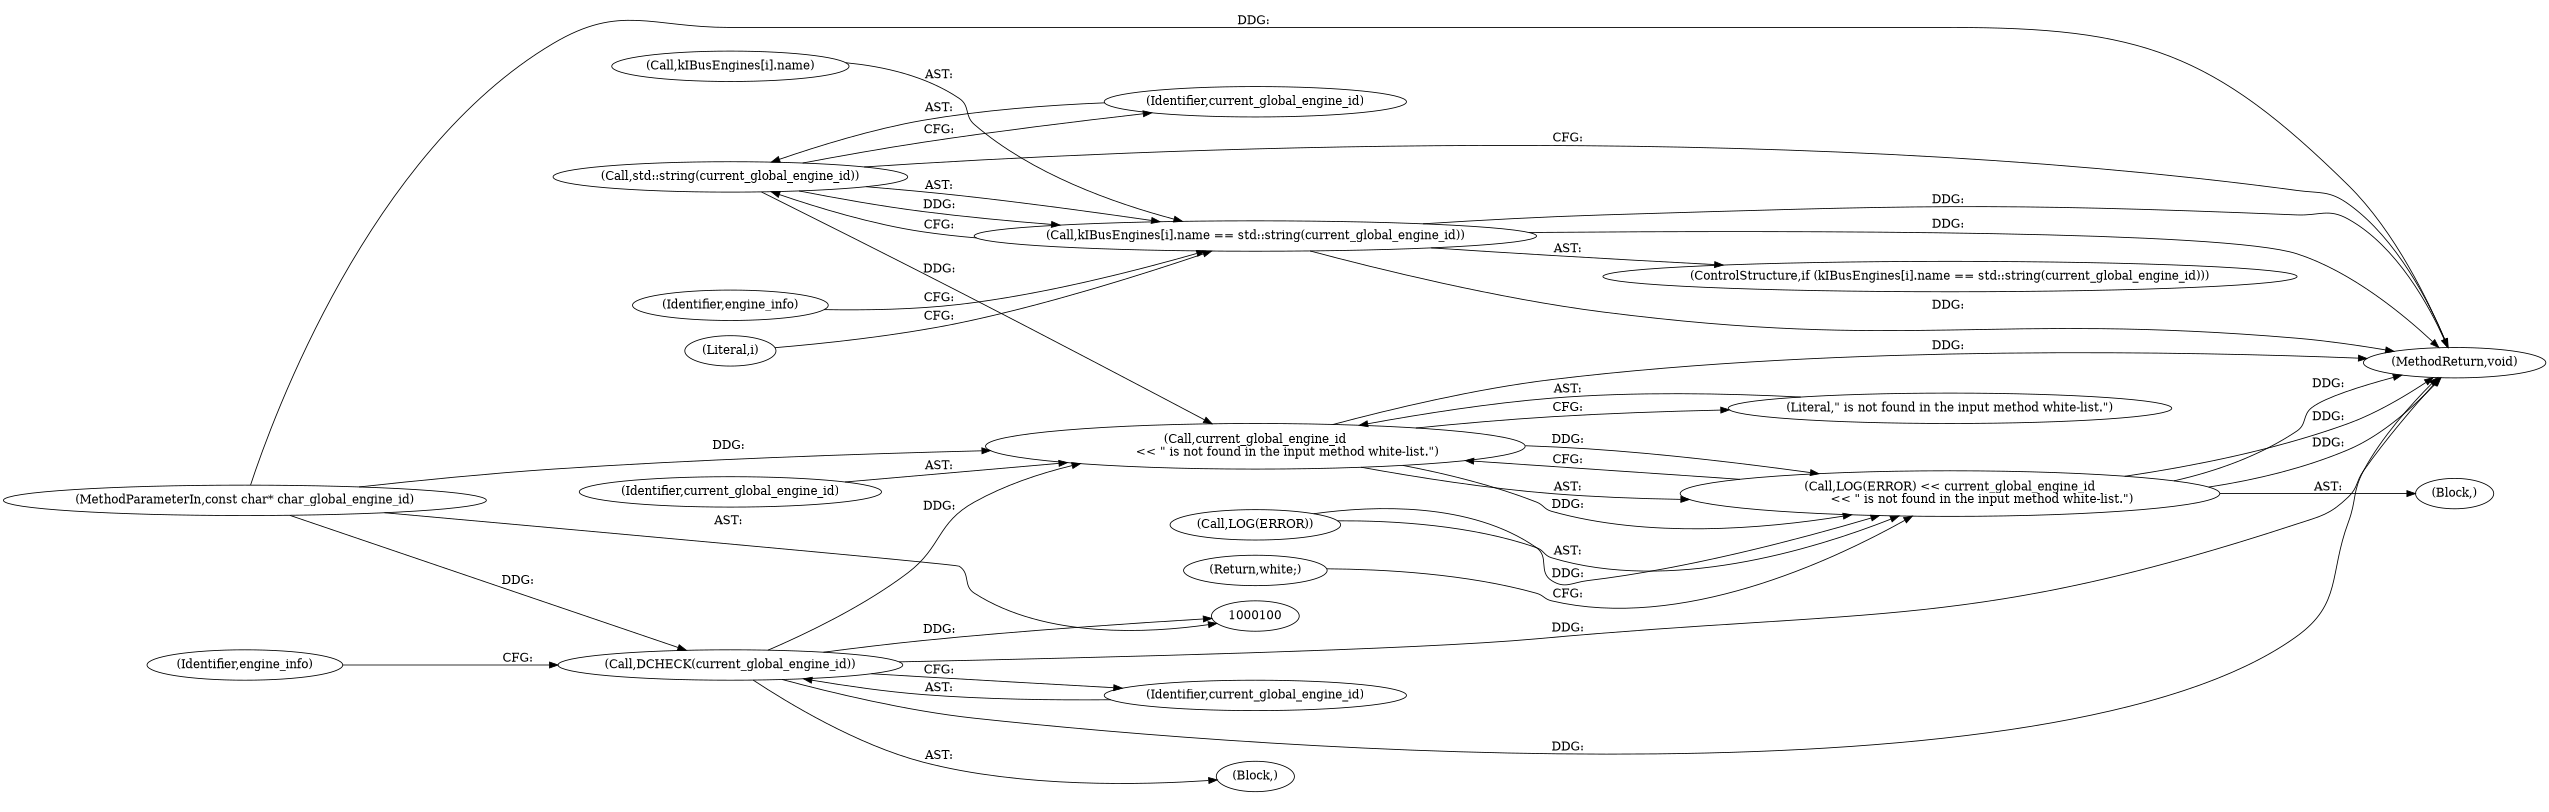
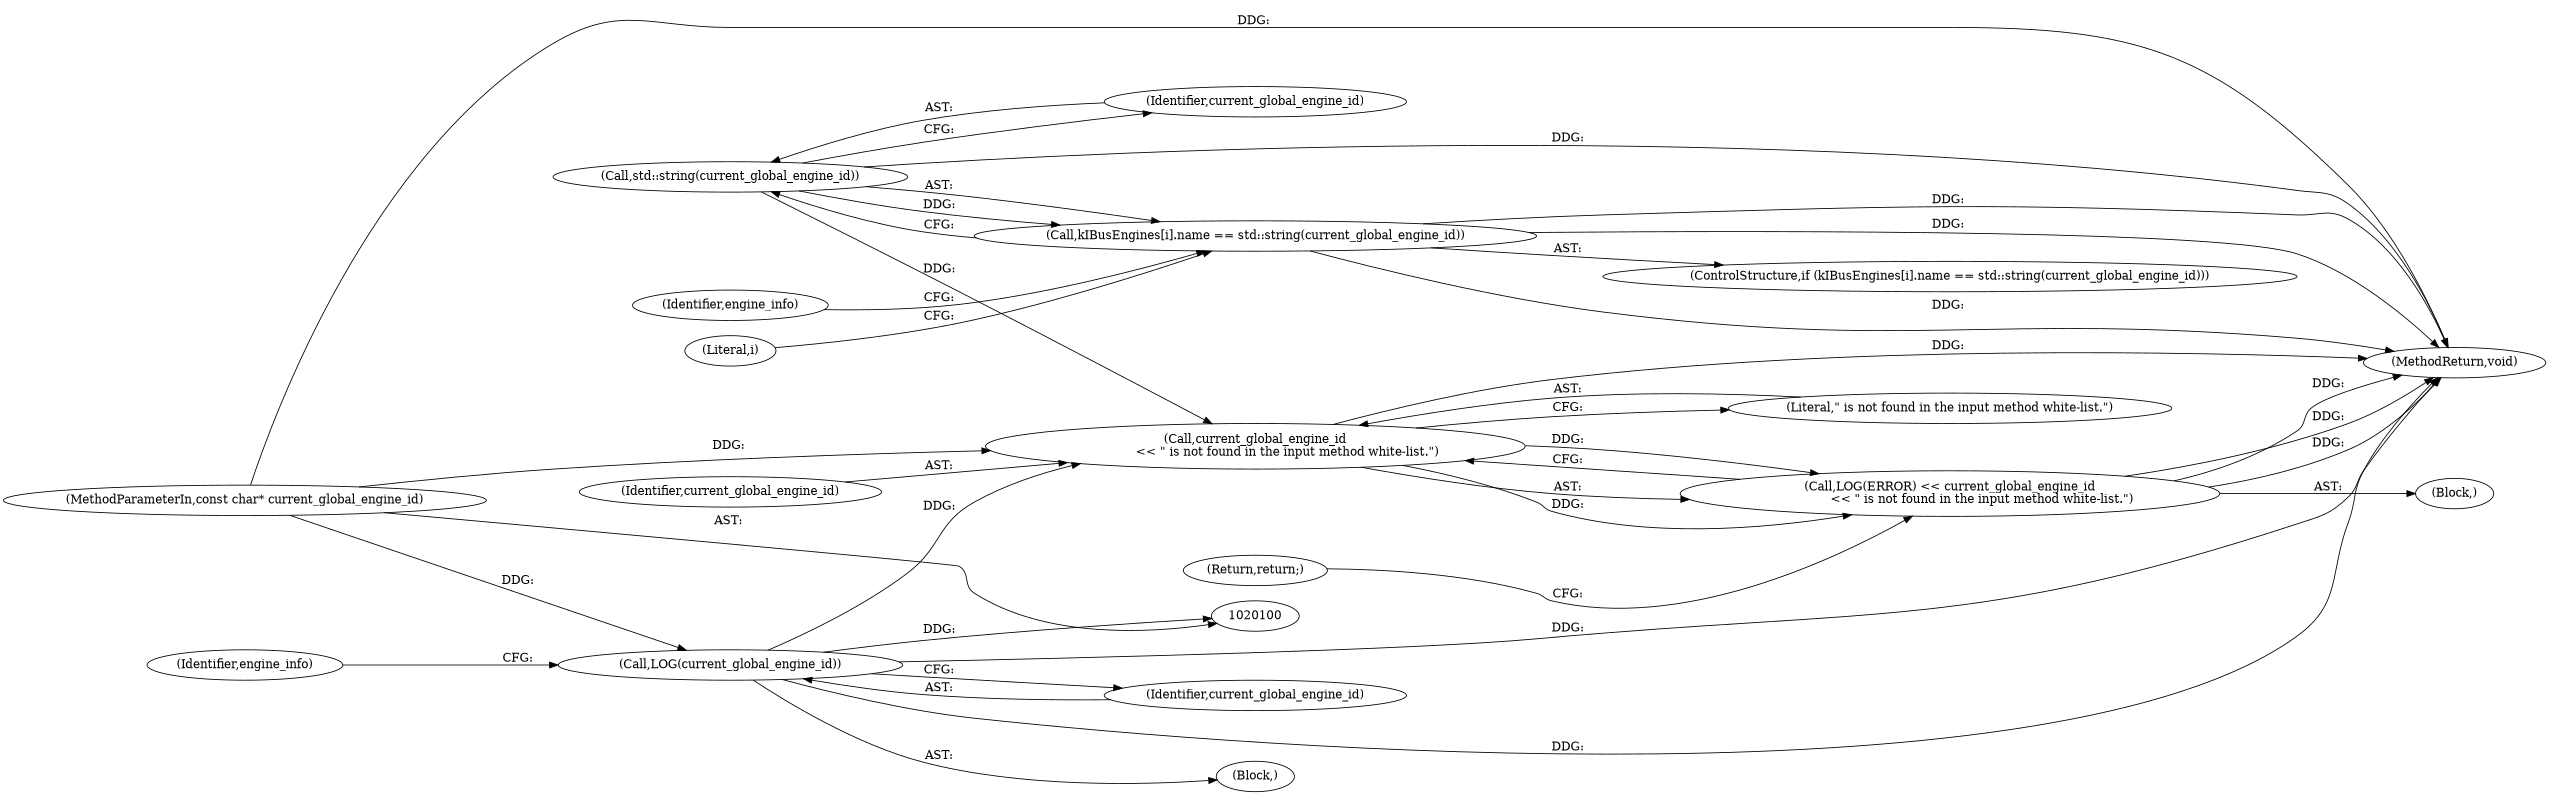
node "(Call,kIBusEngines[i].name)": removed
edge "(Call,std::string(current_global_engine_id))" -> "(MethodReturn,void)": label "CFG: " -> "DDG: "
node "(MethodParameterIn,const char* char_global_engine_id)": label "(MethodParameterIn,const char* char_global_engine_id)" -> "(MethodParameterIn,const char* current_global_engine_id)"
node "(Call,LOG(ERROR))": removed
node "(Return,white;)": label "(Return,white;)" -> "(Return,return;)"
node "1000100": label "1000100" -> "1020100"
node "(Call,DCHECK(current_global_engine_id))": label "(Call,DCHECK(current_global_engine_id))" -> "(Call,LOG(current_global_engine_id))"
